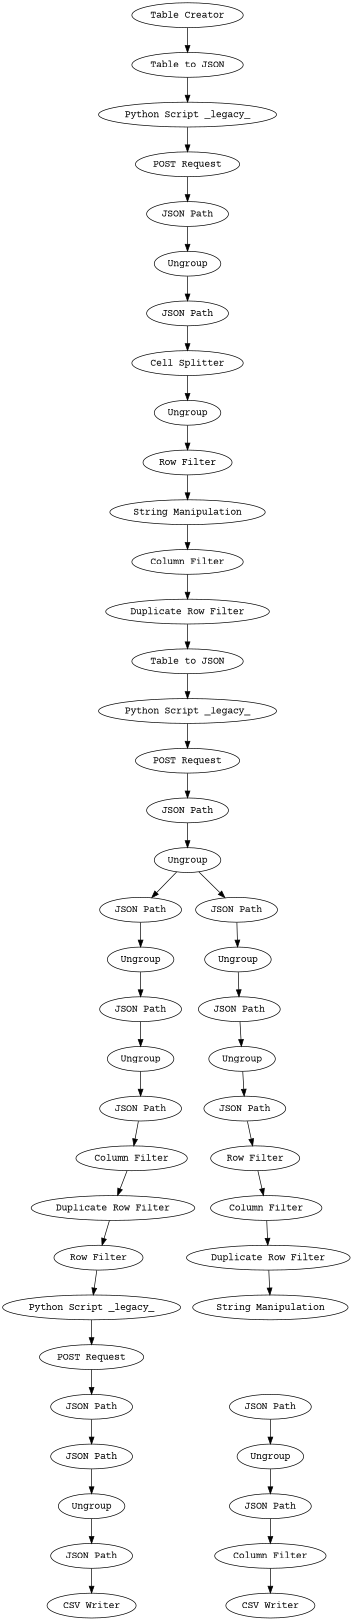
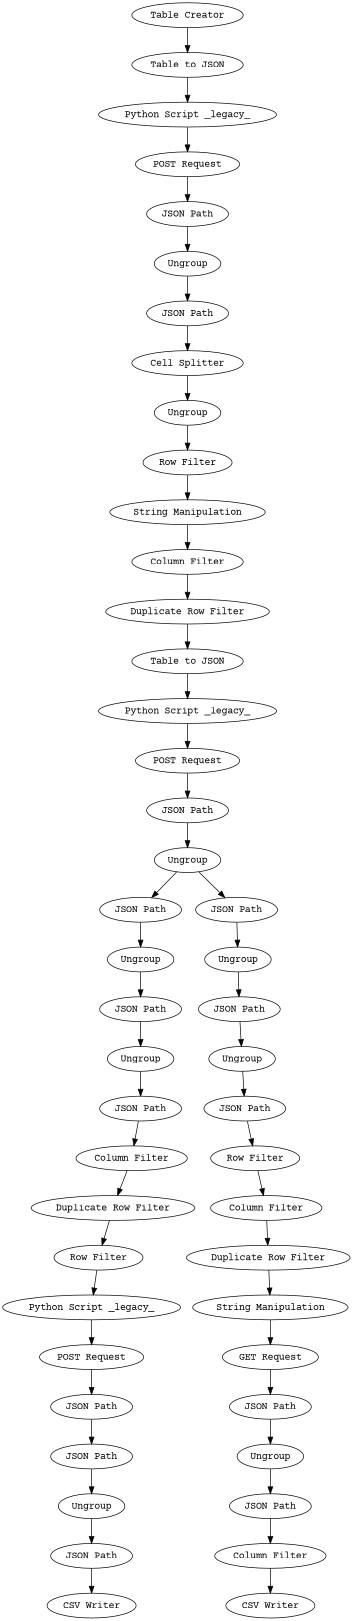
node "GET Request": added
